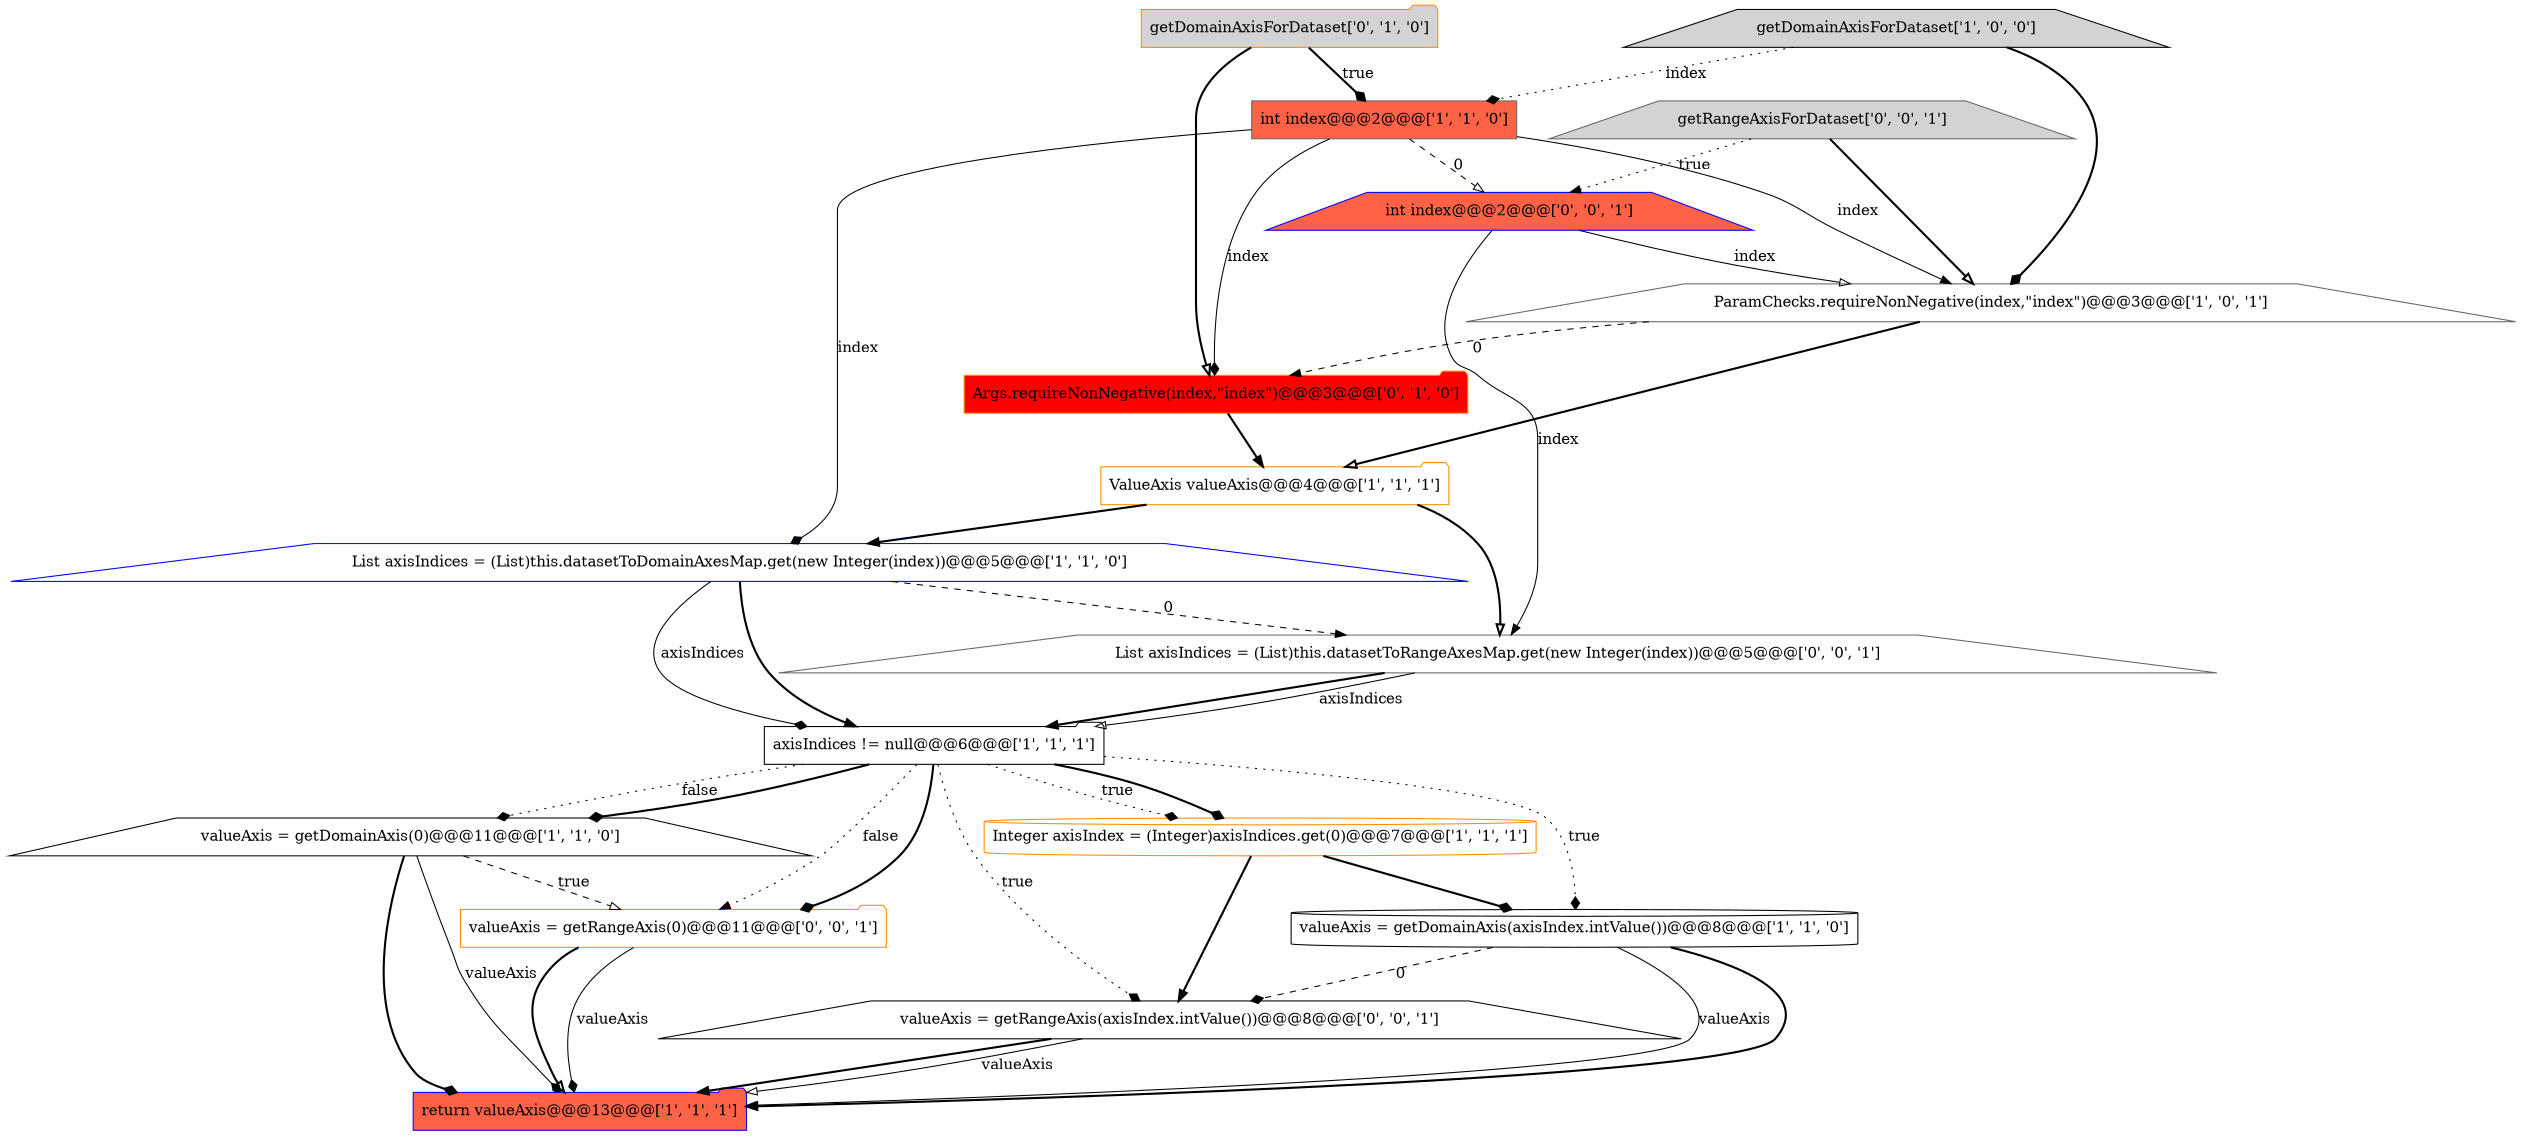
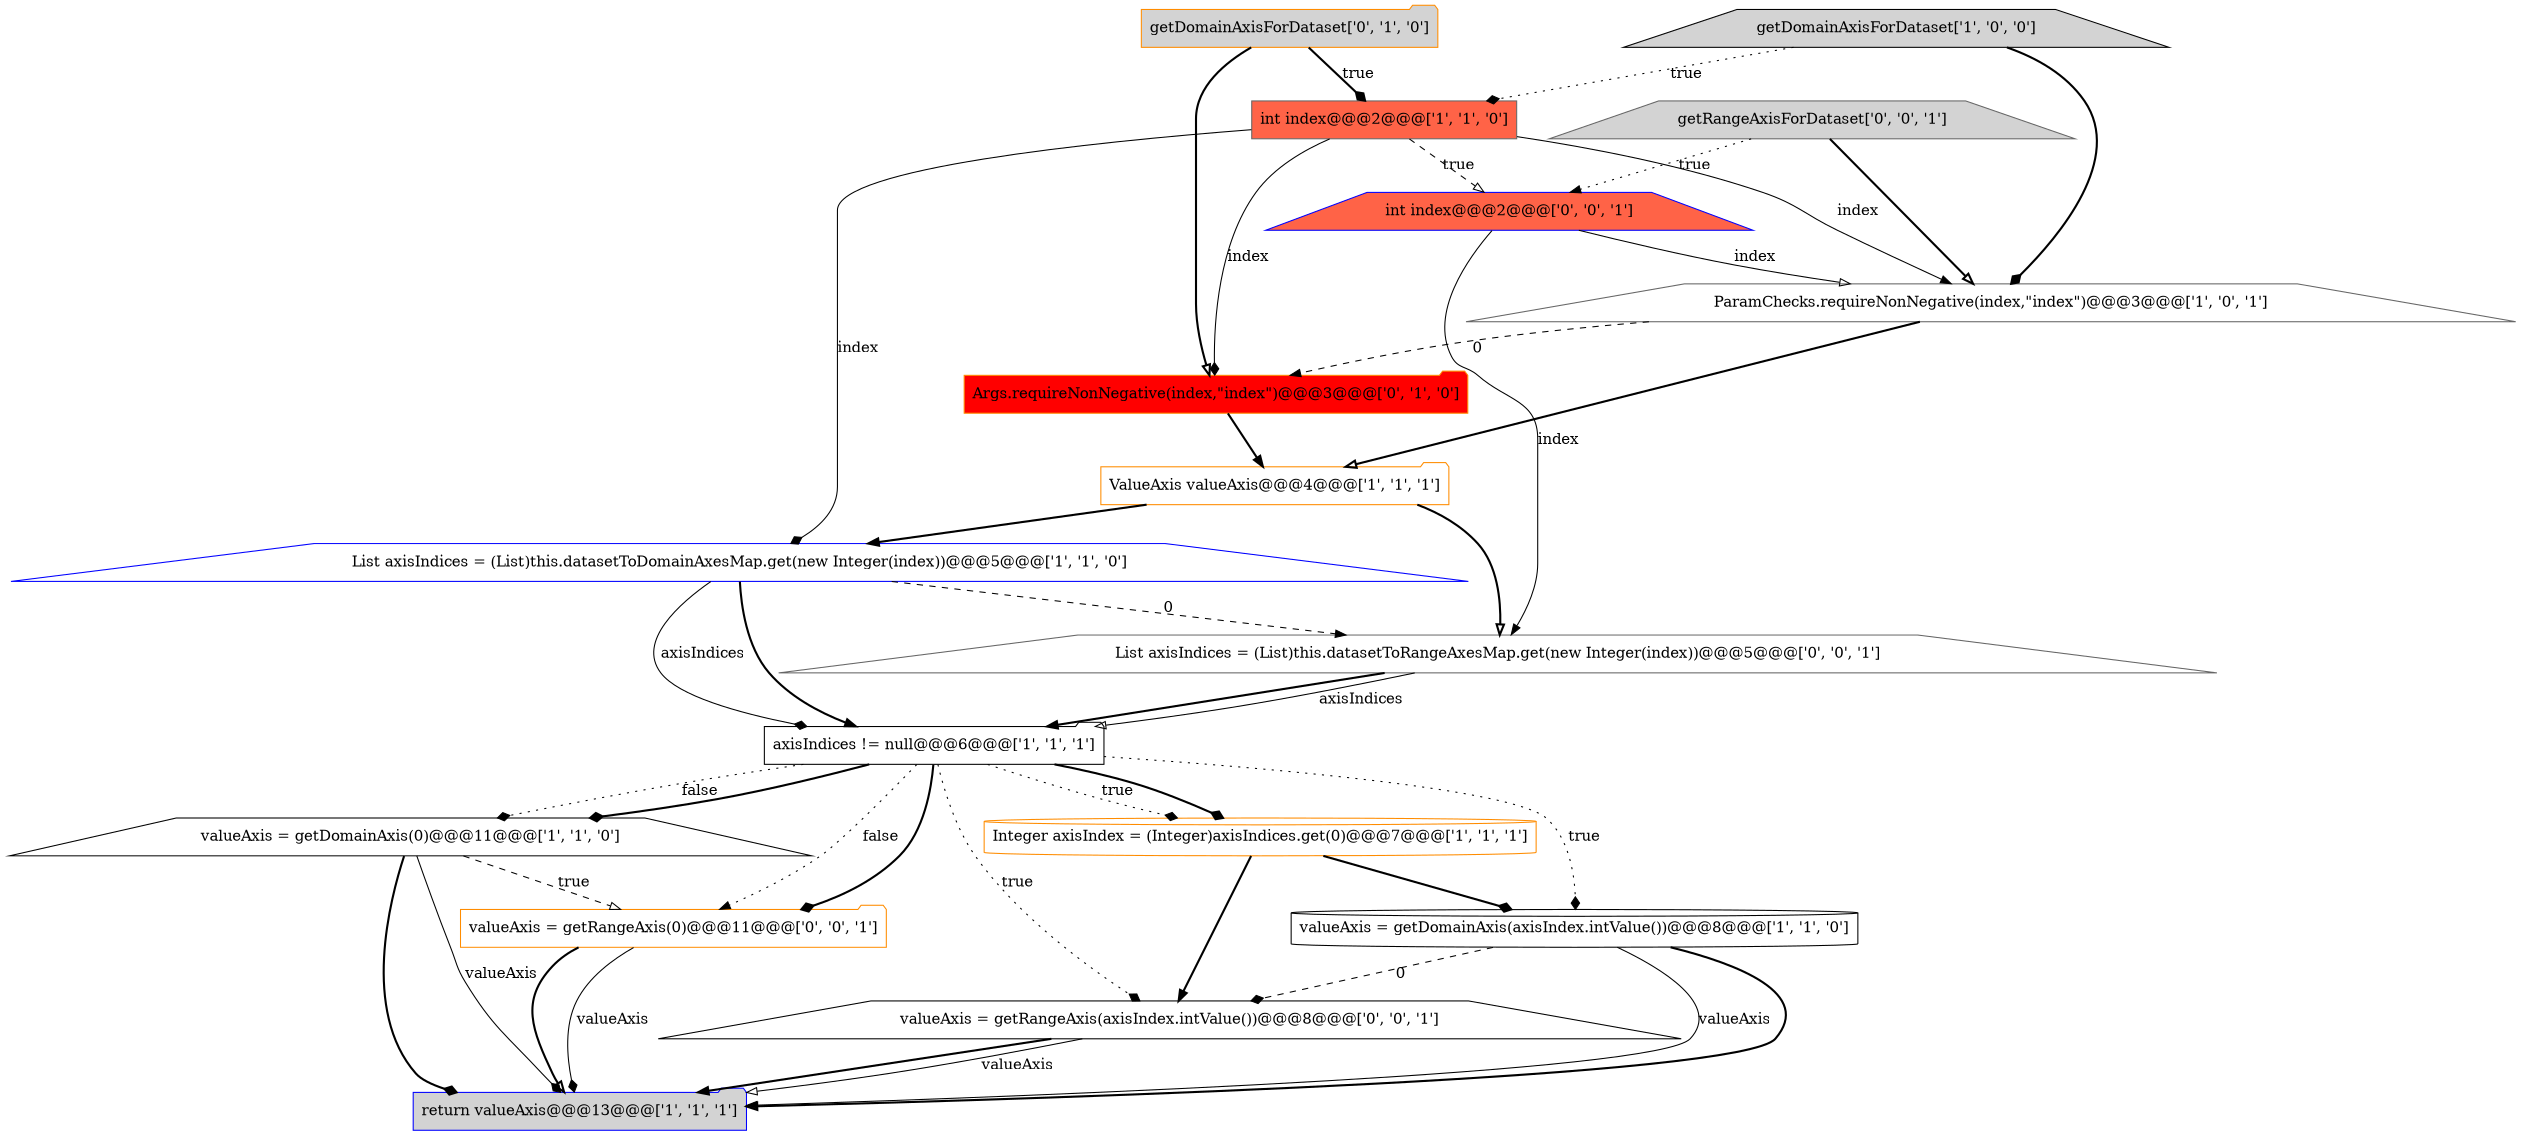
edge "getDomainAxisForDataset['1', '0', '0']" -> "int index@@@2@@@['1', '1', '0']": label "index" -> "true"
edge "int index@@@2@@@['1', '1', '0']" -> "int index@@@2@@@['0', '0', '1']": label "0" -> "true"
node "return valueAxis@@@13@@@['1', '1', '1']": fillcolor tomato -> lightgray
